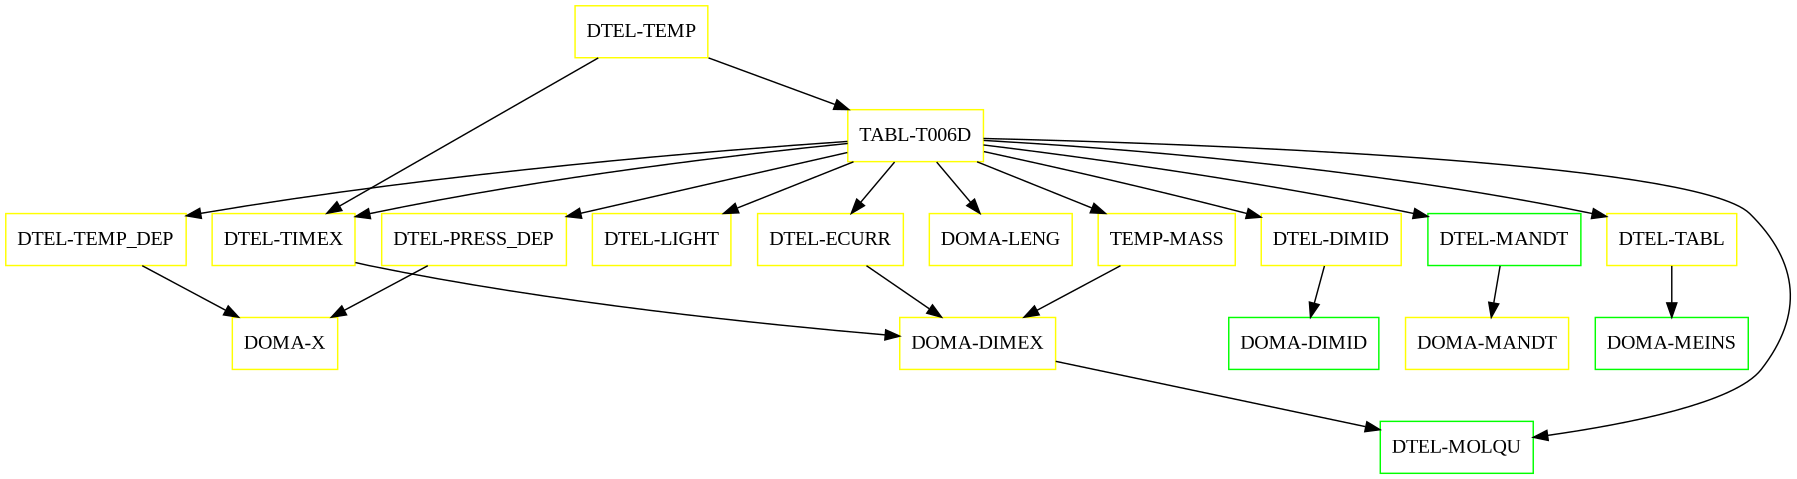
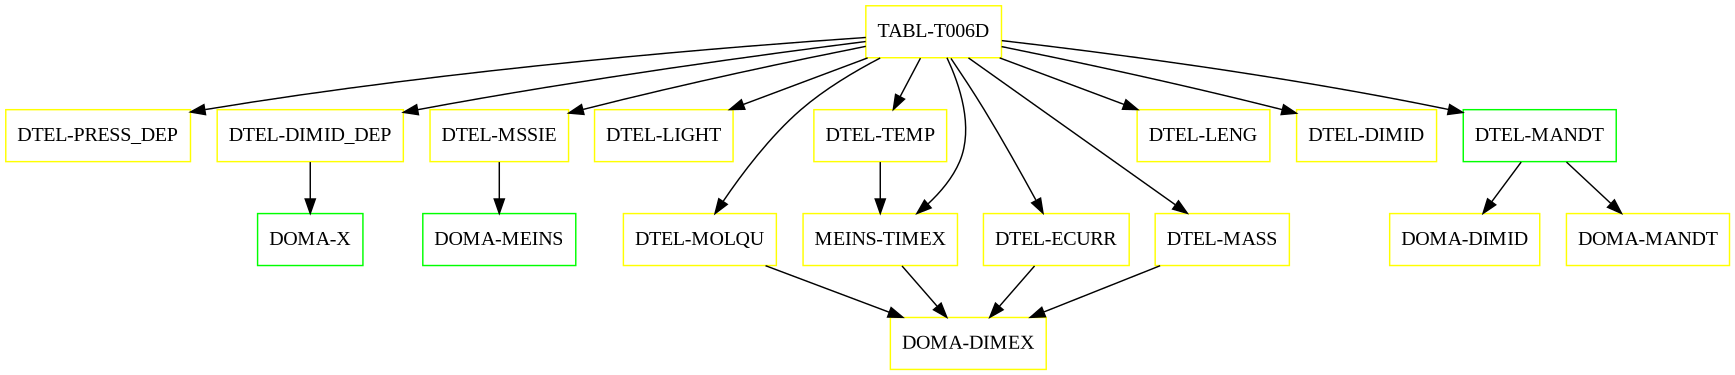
edge "DTEL-TEMP" -> "TABL-T006D": reversed
node "DTEL-TEMP_DEP": label "DTEL-TEMP_DEP" -> "DTEL-DIMID_DEP"
node "DTEL-TIMEX": label "DTEL-TIMEX" -> "MEINS-TIMEX"
node "DOMA-LENG": label "DOMA-LENG" -> "DTEL-LENG"
node "TEMP-MASS": label "TEMP-MASS" -> "DTEL-MASS"
node "DTEL-TABL": label "DTEL-TABL" -> "DTEL-MSSIE"
edge "DTEL-DIMID" -> "DOMA-DIMID": now "DTEL-MANDT" -> "DOMA-DIMID"
edge "DTEL-PRESS_DEP" -> "DOMA-X": removed
node "DOMA-X": color yellow -> green
node "DOMA-DIMID": color green -> yellow
edge "DOMA-DIMEX" -> "DTEL-MOLQU": reversed
node "DTEL-MOLQU": color green -> yellow
